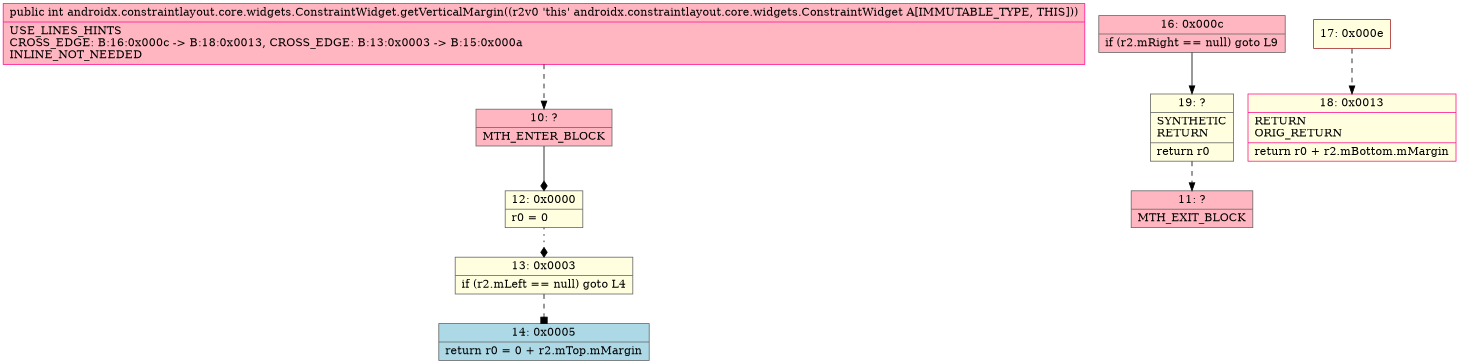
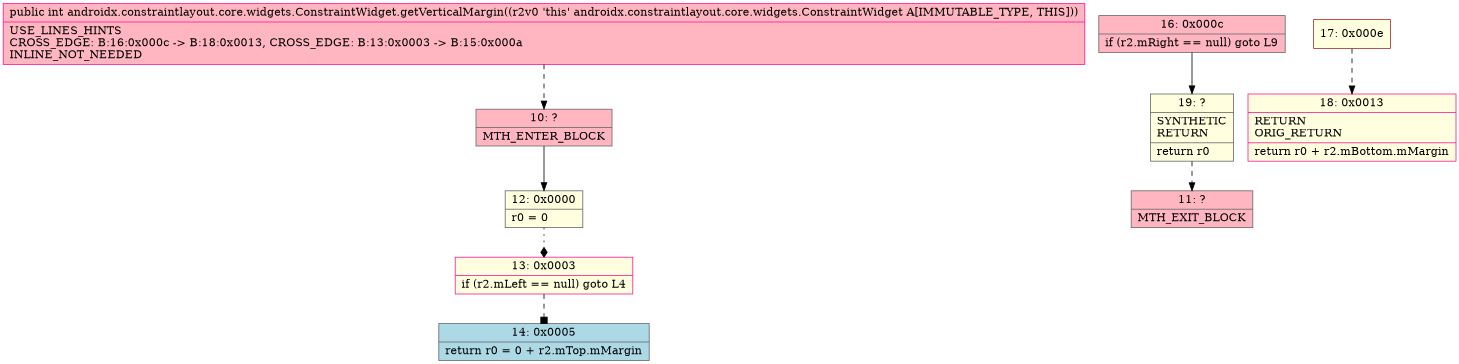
edge "10: ?" -> "12: 0x0000": arrowhead diamond -> normal
node "13: 0x0003": color gray40 -> deeppink
